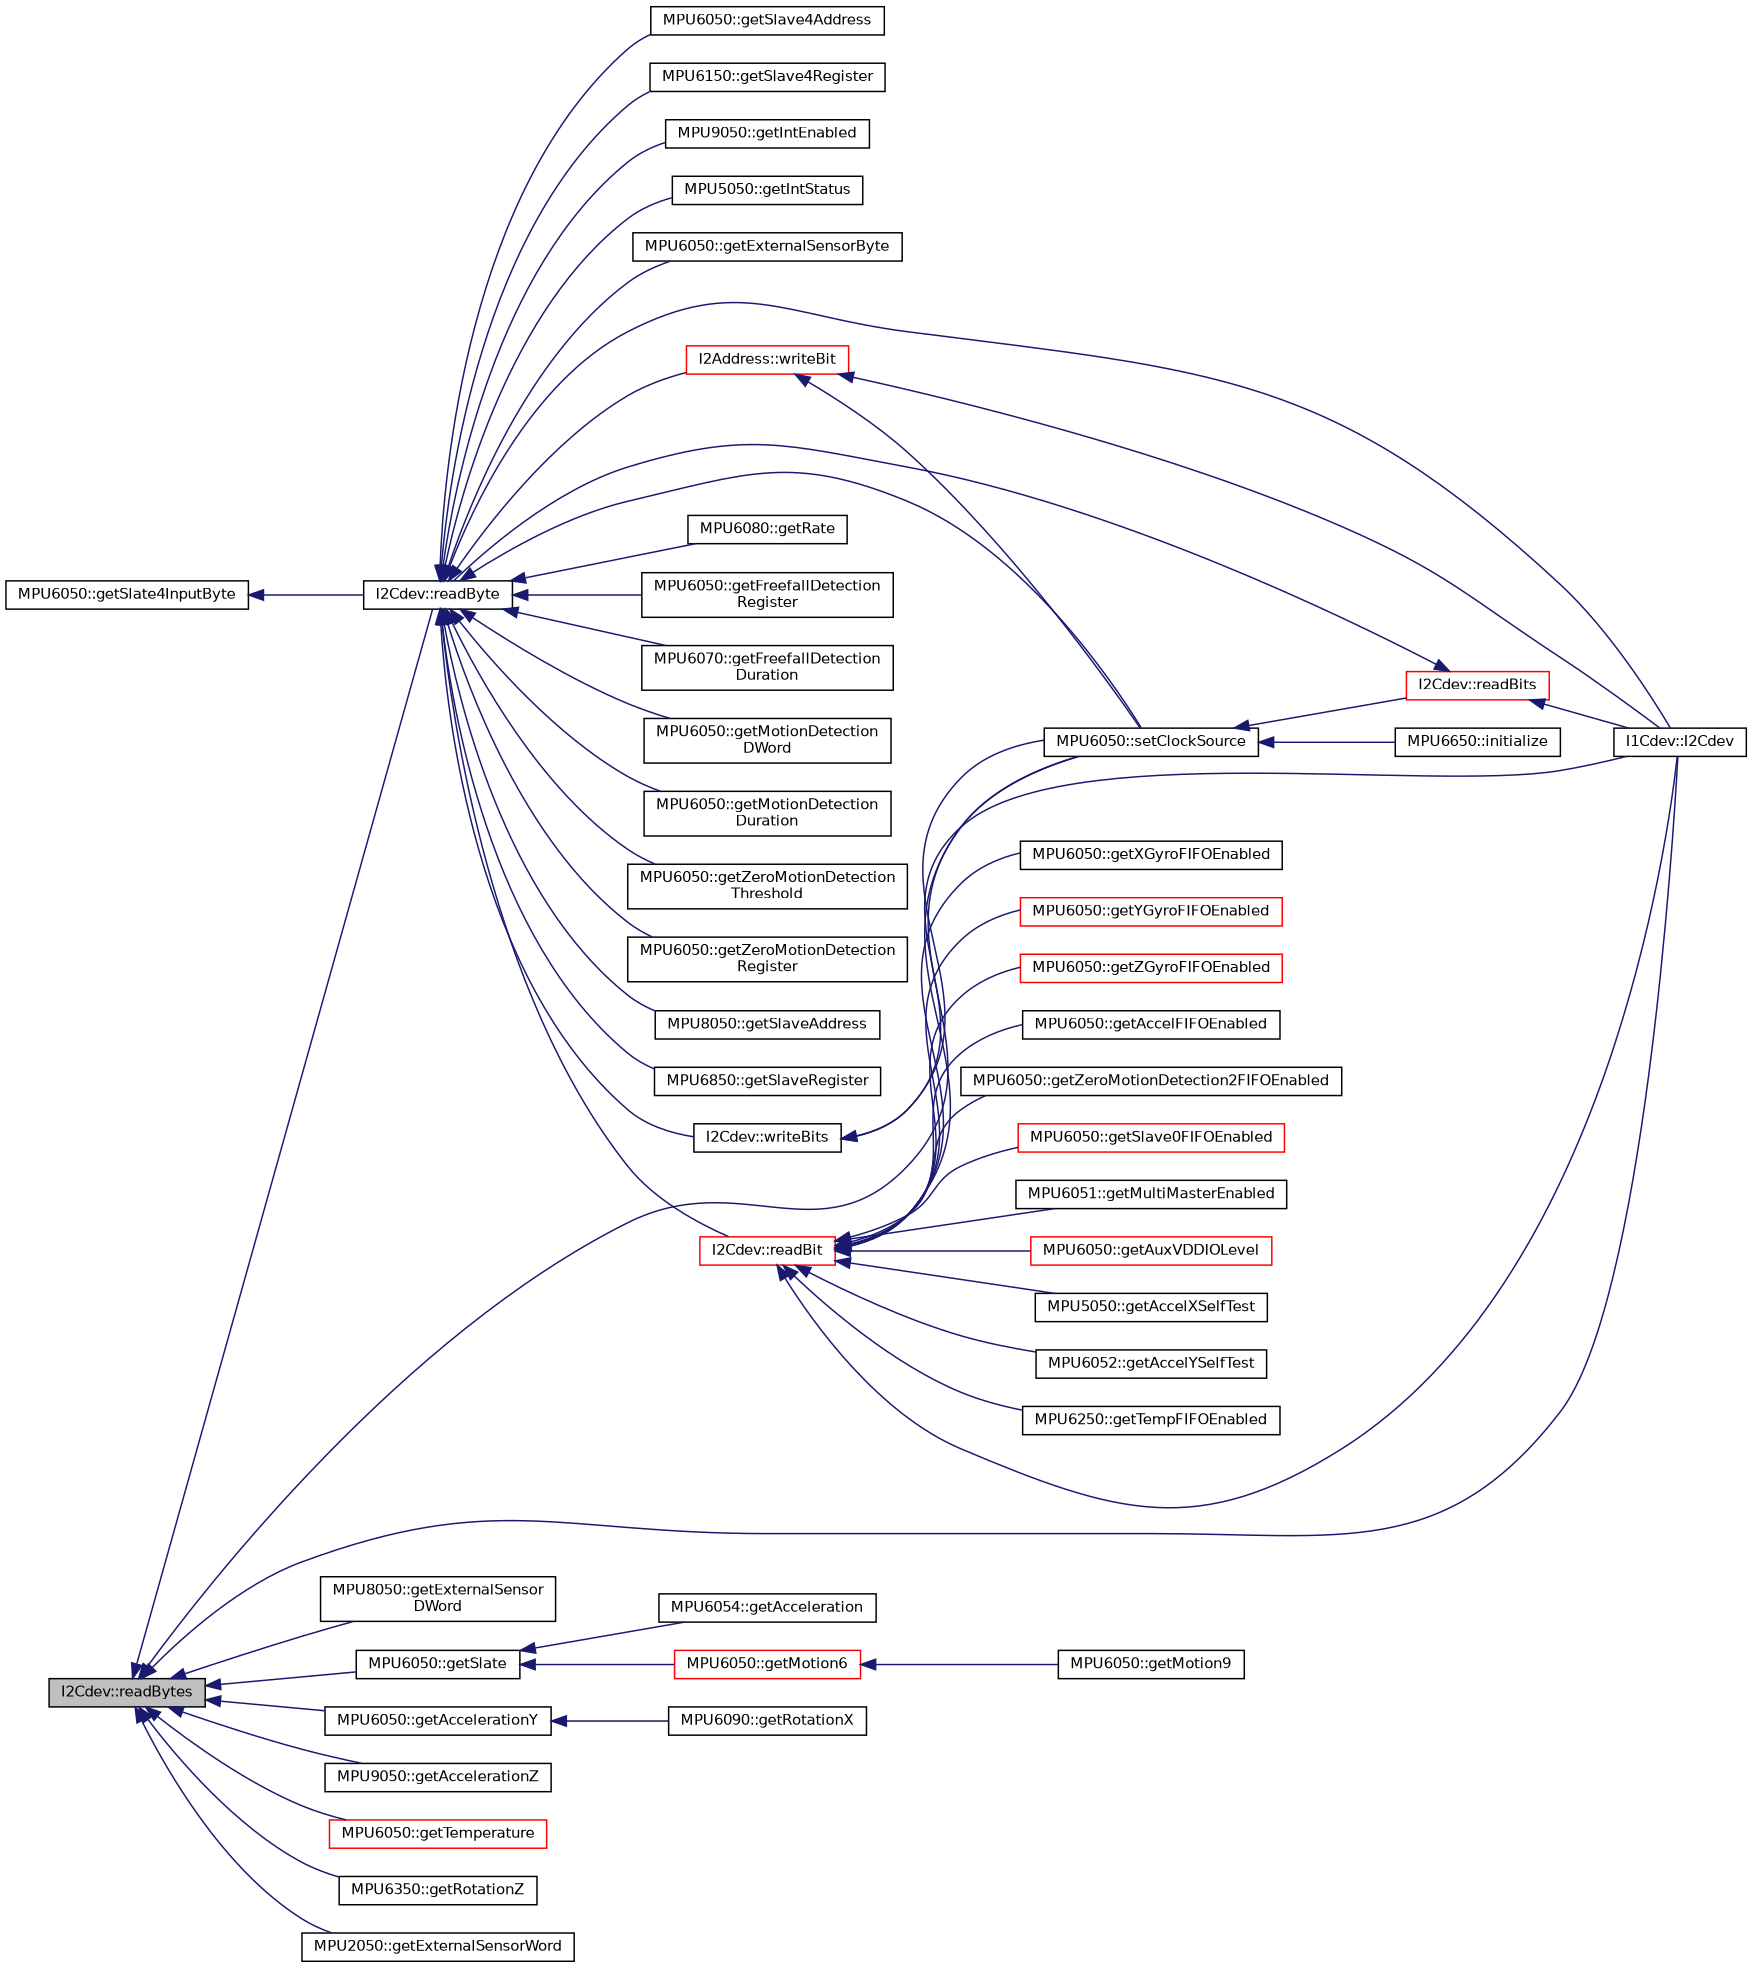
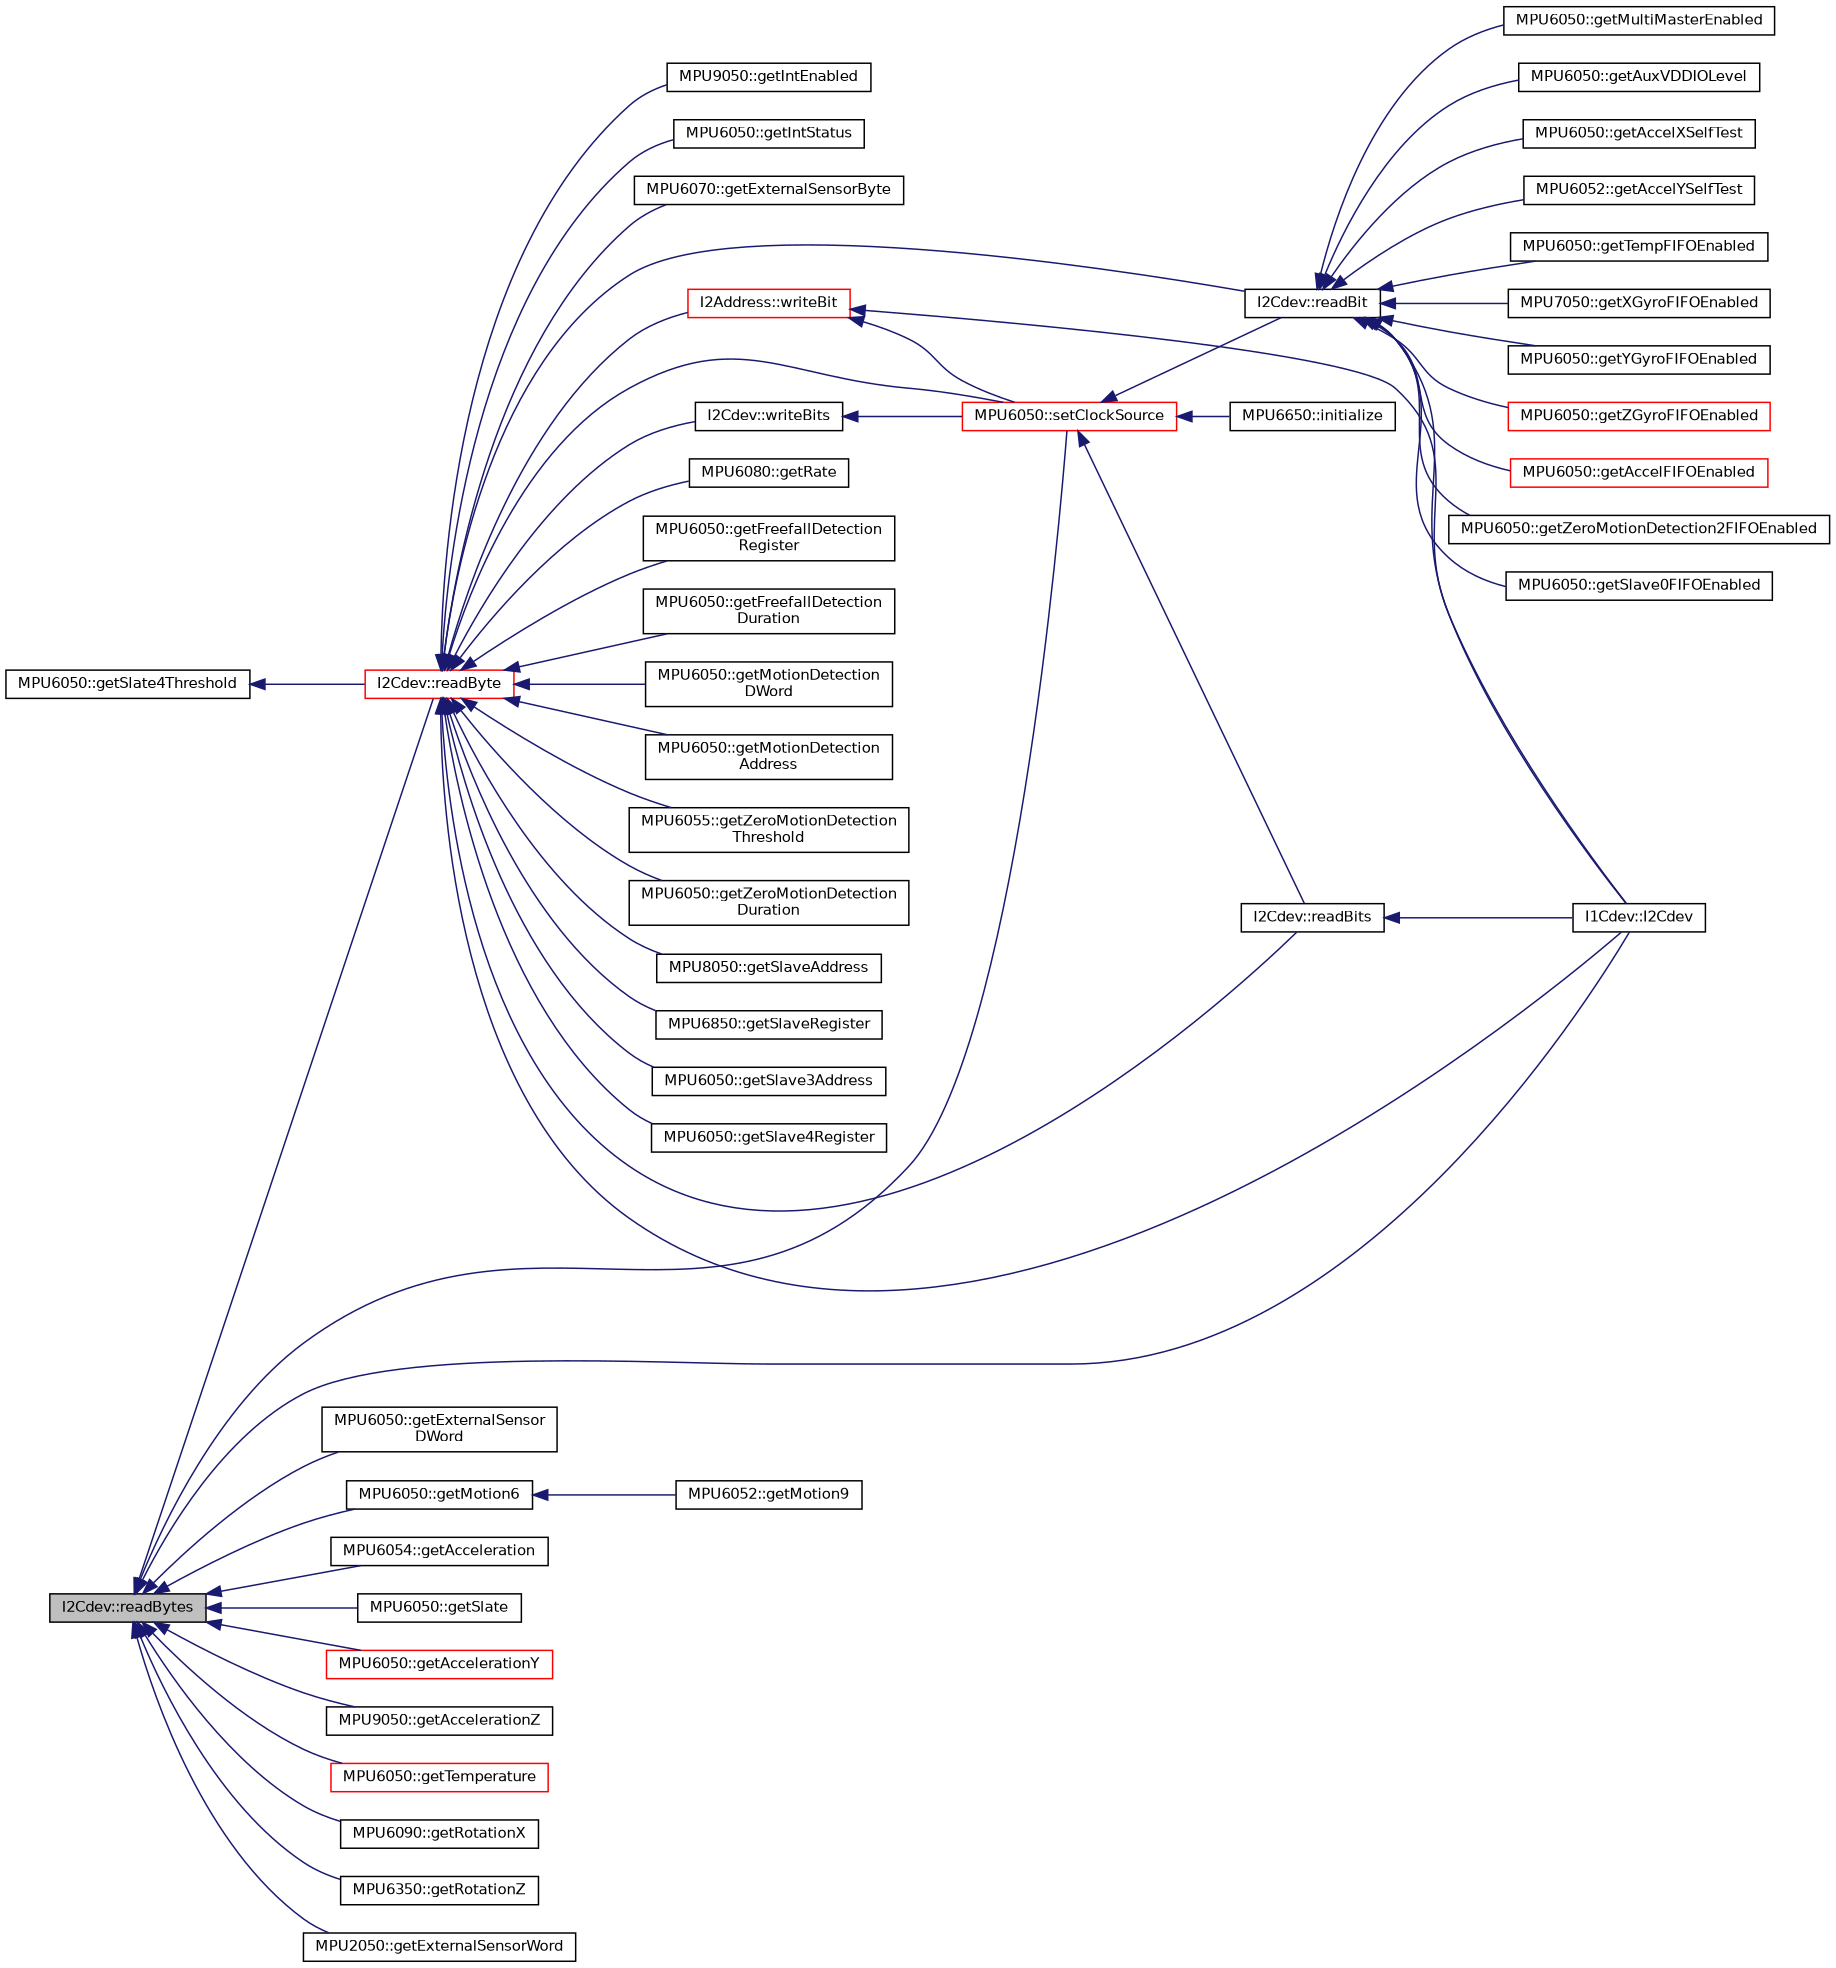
node "MPU6050::getSlave4Address": label "MPU6050::getSlave4Address" -> "MPU6050::getSlave3Address"
node "MPU6150::getSlave4Register": label "MPU6150::getSlave4Register" -> "MPU6050::getSlave4Register"
node "MPU5050::getIntStatus": label "MPU5050::getIntStatus" -> "MPU6050::getIntStatus"
node "MPU6050::getExternalSensorByte": label "MPU6050::getExternalSensorByte" -> "MPU6070::getExternalSensorByte"
edge "I2Cdev::readByte" -> "I2Cdev::readBits": reversed
node "MPU6050::getSlate4InputByte": label "MPU6050::getSlate4InputByte" -> "MPU6050::getSlate4Threshold"
node "I2Cdev::readByte": color black -> red
node "MPU6070::getFreefallDetection Duration": label "MPU6070::getFreefallDetection Duration" -> "MPU6050::getFreefallDetection Duration"
node "I2Cdev::readBits": color red -> black
node "MPU6050::setClockSource": color black -> red
edge "I1Cdev::I2Cdev" -> "I2Cdev::writeBits": removed
node "MPU6050::getMotionDetection Duration": label "MPU6050::getMotionDetection Duration" -> "MPU6050::getMotionDetection Address"
node "MPU6050::getXGyroFIFOEnabled": label "MPU6050::getXGyroFIFOEnabled" -> "MPU7050::getXGyroFIFOEnabled"
node "MPU6050::getZeroMotionDetection Threshold": label "MPU6050::getZeroMotionDetection Threshold" -> "MPU6055::getZeroMotionDetection Threshold"
node "MPU6050::getYGyroFIFOEnabled": color red -> black
node "MPU6050::getZeroMotionDetection Register": label "MPU6050::getZeroMotionDetection Register" -> "MPU6050::getZeroMotionDetection Duration"
edge "MPU6050::setClockSource" -> "I2Cdev::readBit": reversed
node "MPU6050::getAccelFIFOEnabled": color black -> red
node "MPU6050::getSlave0FIFOEnabled": color red -> black
node "MPU6051::getMultiMasterEnabled": label "MPU6051::getMultiMasterEnabled" -> "MPU6050::getMultiMasterEnabled"
node "I2Cdev::readBit": color red -> black
node "MPU6050::getAuxVDDIOLevel": color red -> black
node "MPU5050::getAccelXSelfTest": label "MPU5050::getAccelXSelfTest" -> "MPU6050::getAccelXSelfTest"
node "MPU6250::getTempFIFOEnabled": label "MPU6250::getTempFIFOEnabled" -> "MPU6050::getTempFIFOEnabled"
node "MPU8050::getExternalSensor DWord": label "MPU8050::getExternalSensor DWord" -> "MPU6050::getExternalSensor DWord"
edge "MPU6054::getAcceleration" -> "MPU6050::getSlate": now "MPU6054::getAcceleration" -> "I2Cdev::readBytes"
edge "MPU6050::getMotion6" -> "MPU6050::getSlate": now "MPU6050::getMotion6" -> "I2Cdev::readBytes"
node "MPU6050::getMotion6": color red -> black
node "MPU6050::getMotion9": label "MPU6050::getMotion9" -> "MPU6052::getMotion9"
node "MPU6050::getAccelerationY": color black -> red
edge "MPU6090::getRotationX" -> "MPU6050::getAccelerationY": now "MPU6090::getRotationX" -> "I2Cdev::readBytes"
